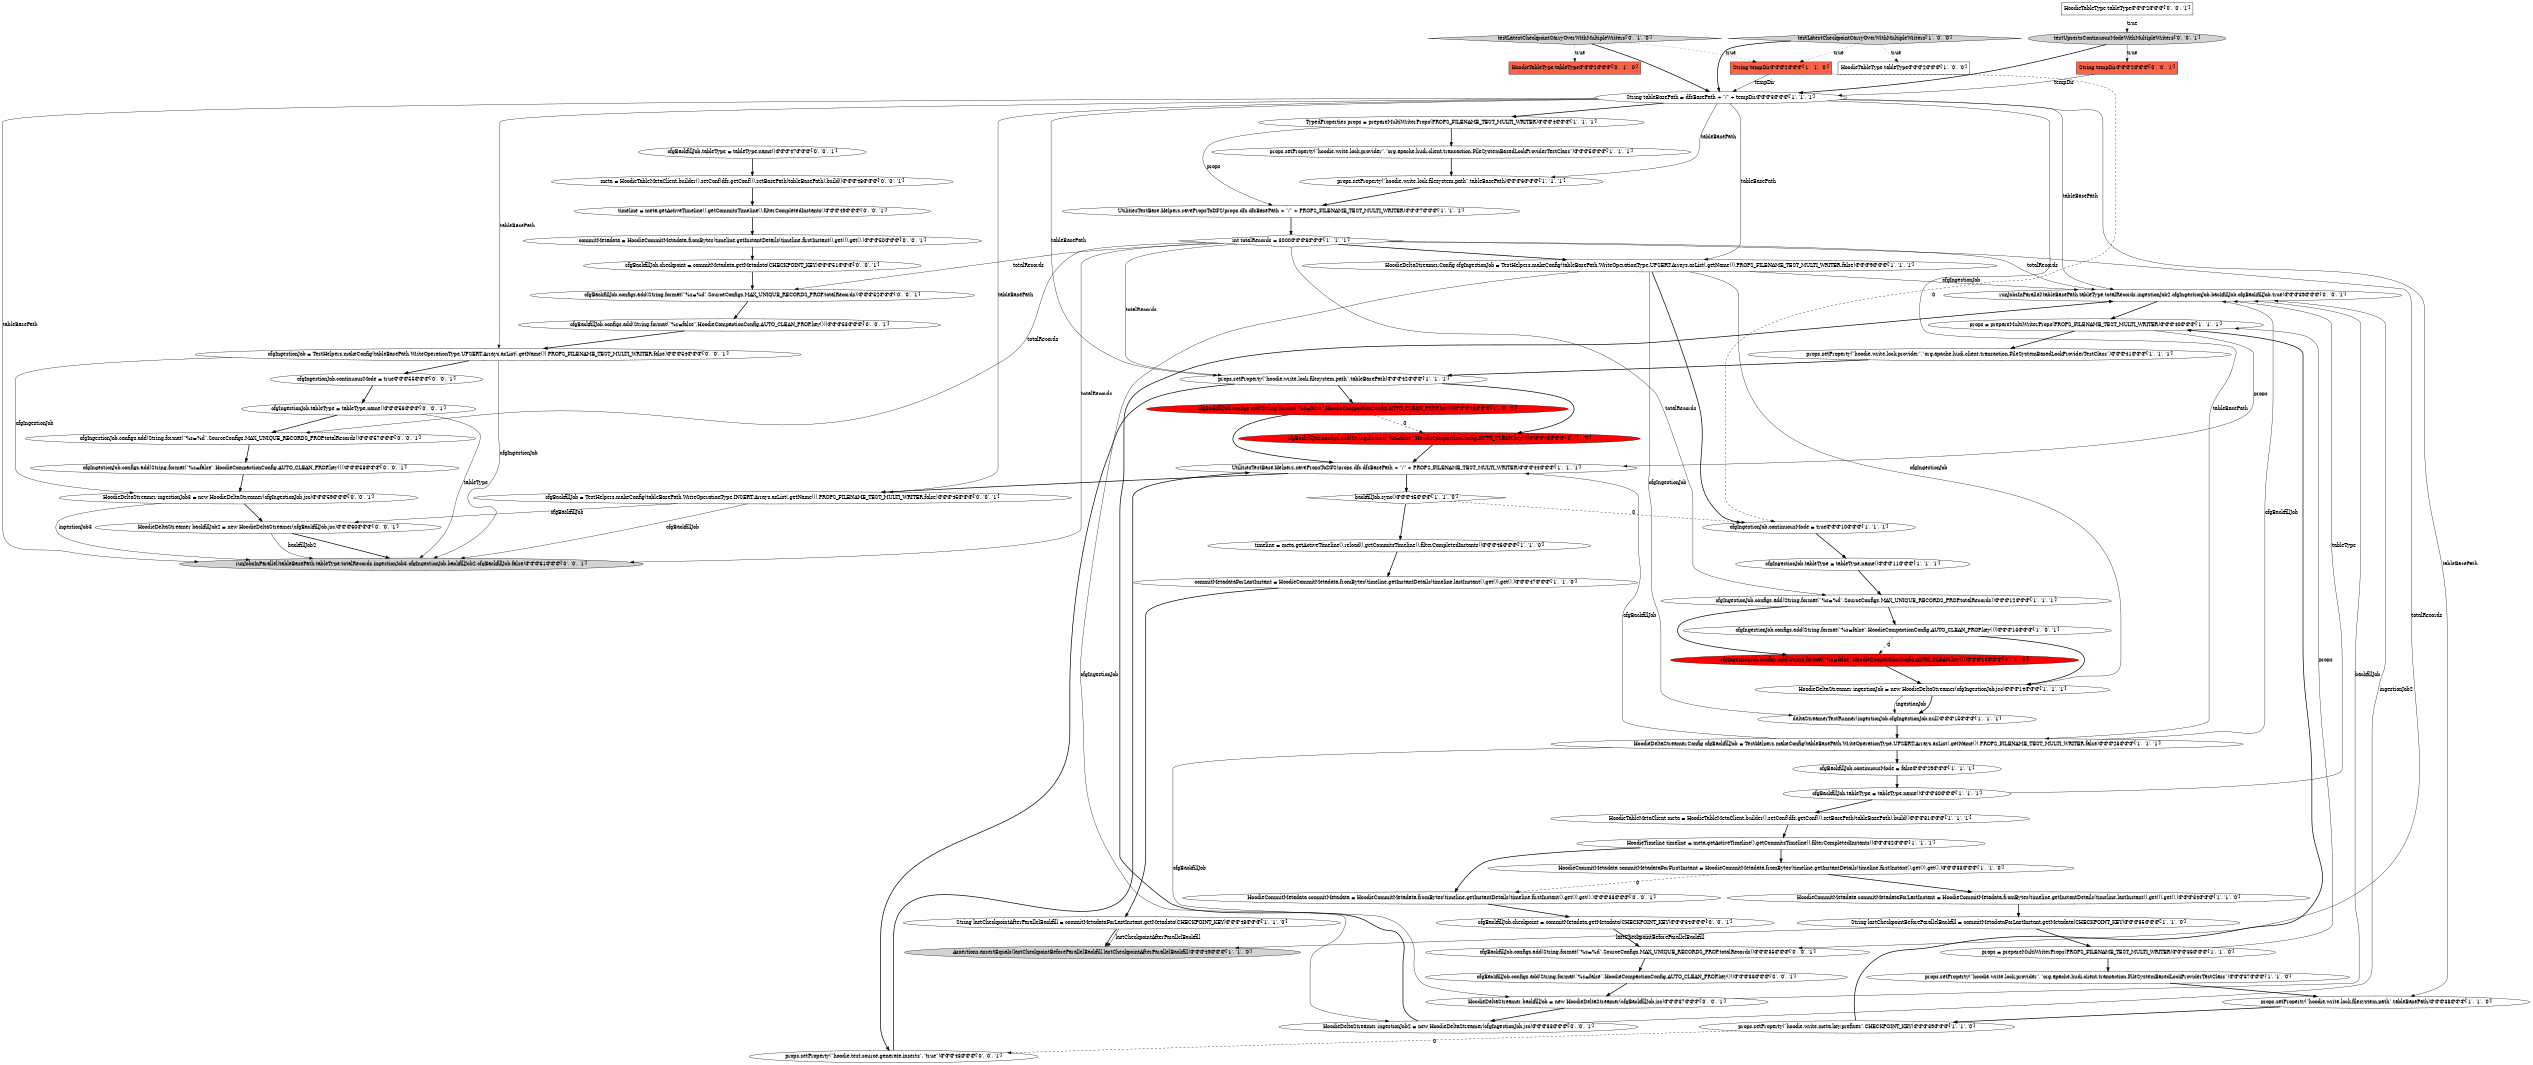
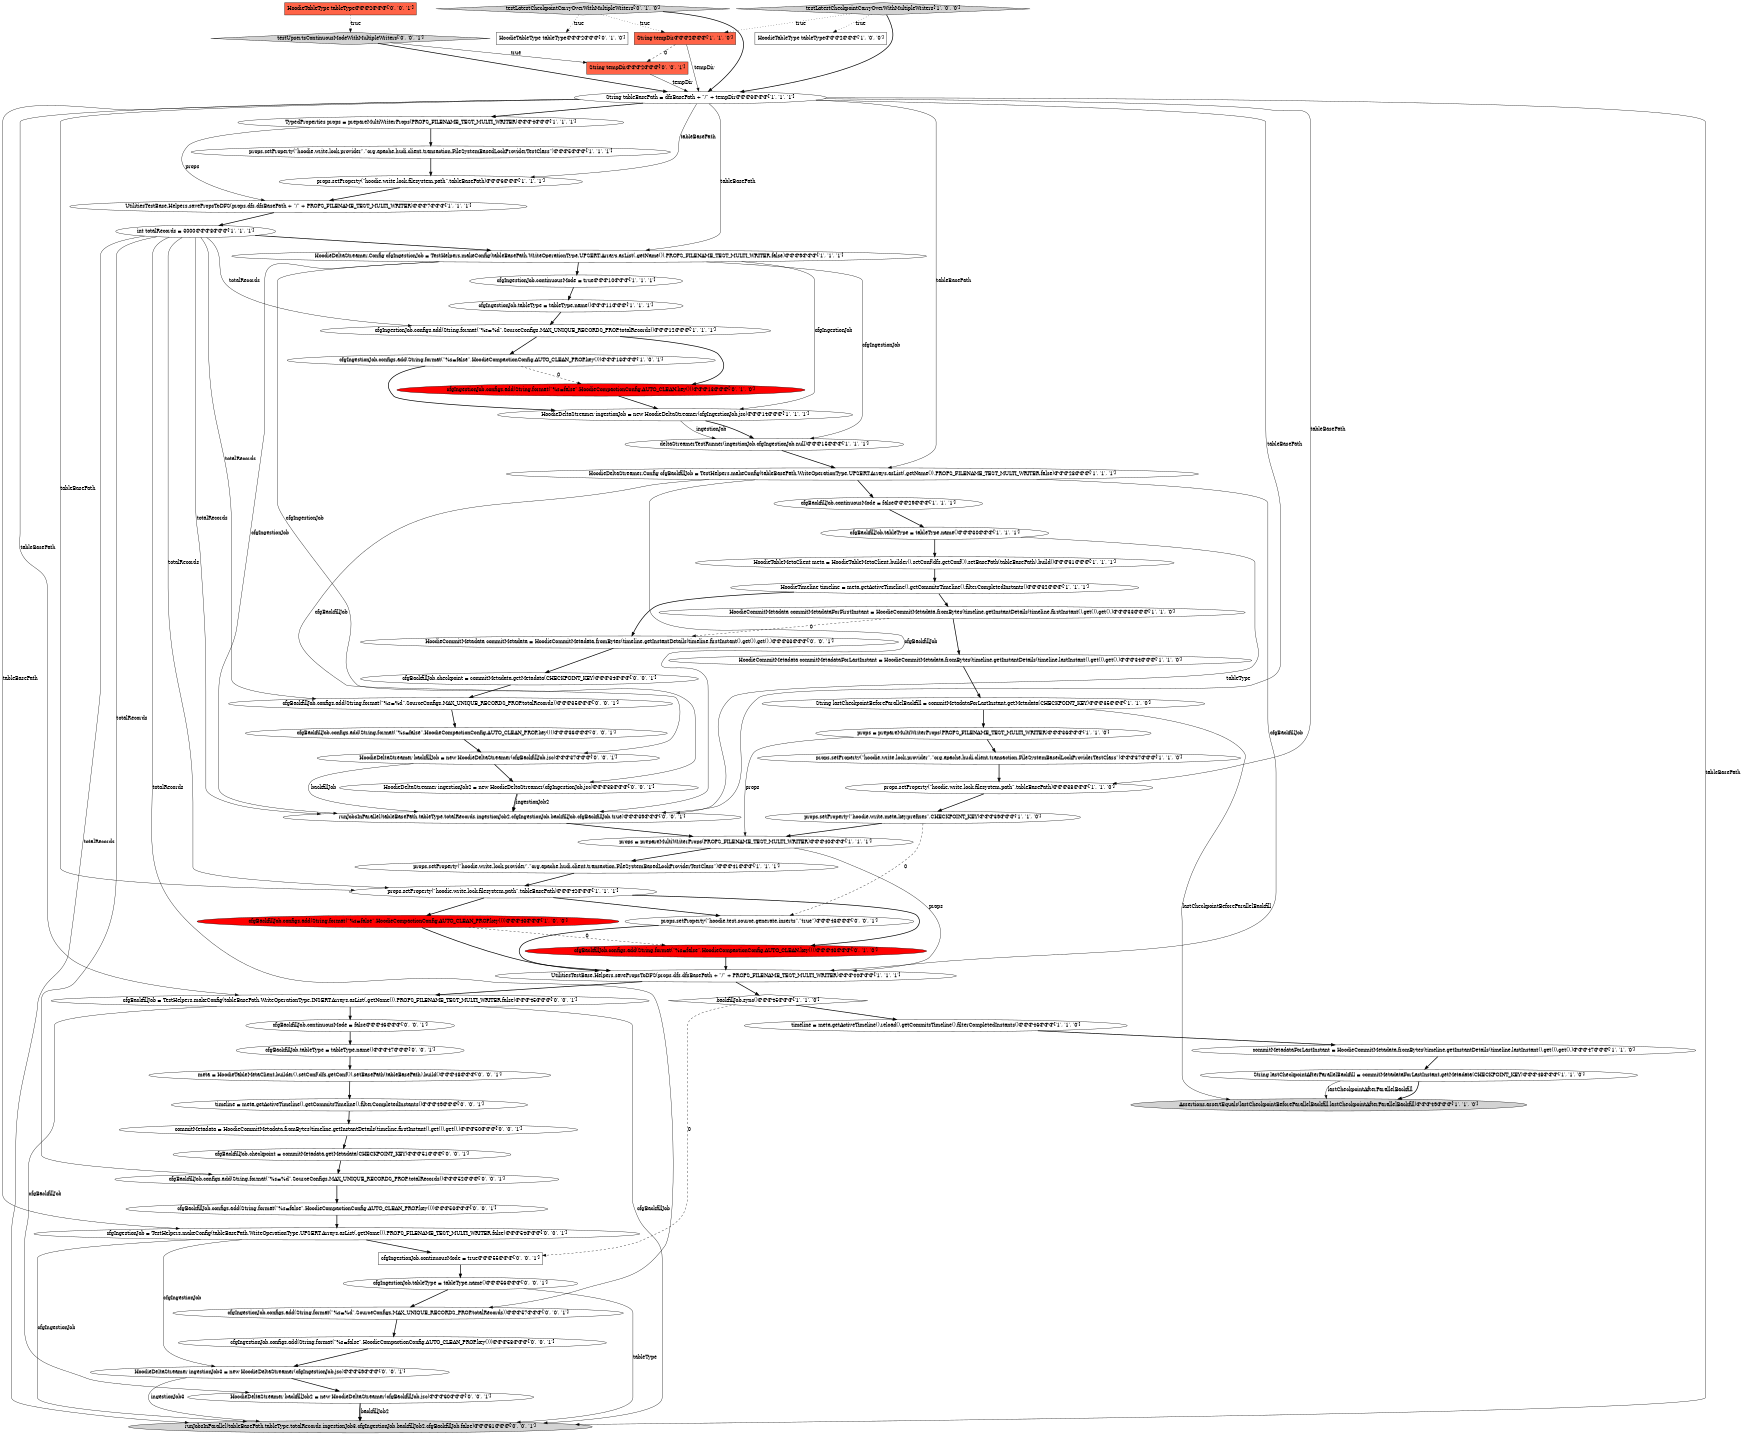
node "HoodieTableType tableType@@@2@@@['0', '0', '1']": fillcolor white -> tomato
node "testUpsertsContinuousModeWithMultipleWriters['0', '0', '1']": shape ellipse -> diamond
node "HoodieTableType tableType@@@2@@@['0', '1', '0']": fillcolor tomato -> white
node "int totalRecords = 3000@@@8@@@['1', '1', '1']": shape diamond -> ellipse
edge "String tempDir@@@2@@@['1', '1', '0']" -> "cfgIngestionJob.continuousMode = true@@@10@@@['1', '1', '1']": now "String tempDir@@@2@@@['1', '1', '0']" -> "String tempDir@@@2@@@['0', '0', '1']"
node "cfgIngestionJob.continuousMode = true@@@55@@@['0', '0', '1']": shape ellipse -> box
edge "backfillJob.sync()@@@45@@@['1', '1', '0']" -> "cfgIngestionJob.continuousMode = true@@@10@@@['1', '1', '1']": now "backfillJob.sync()@@@45@@@['1', '1', '0']" -> "cfgIngestionJob.continuousMode = true@@@55@@@['0', '0', '1']"
node "cfgBackfillJob.continuousMode = false@@@46@@@['0', '0', '1']": added
